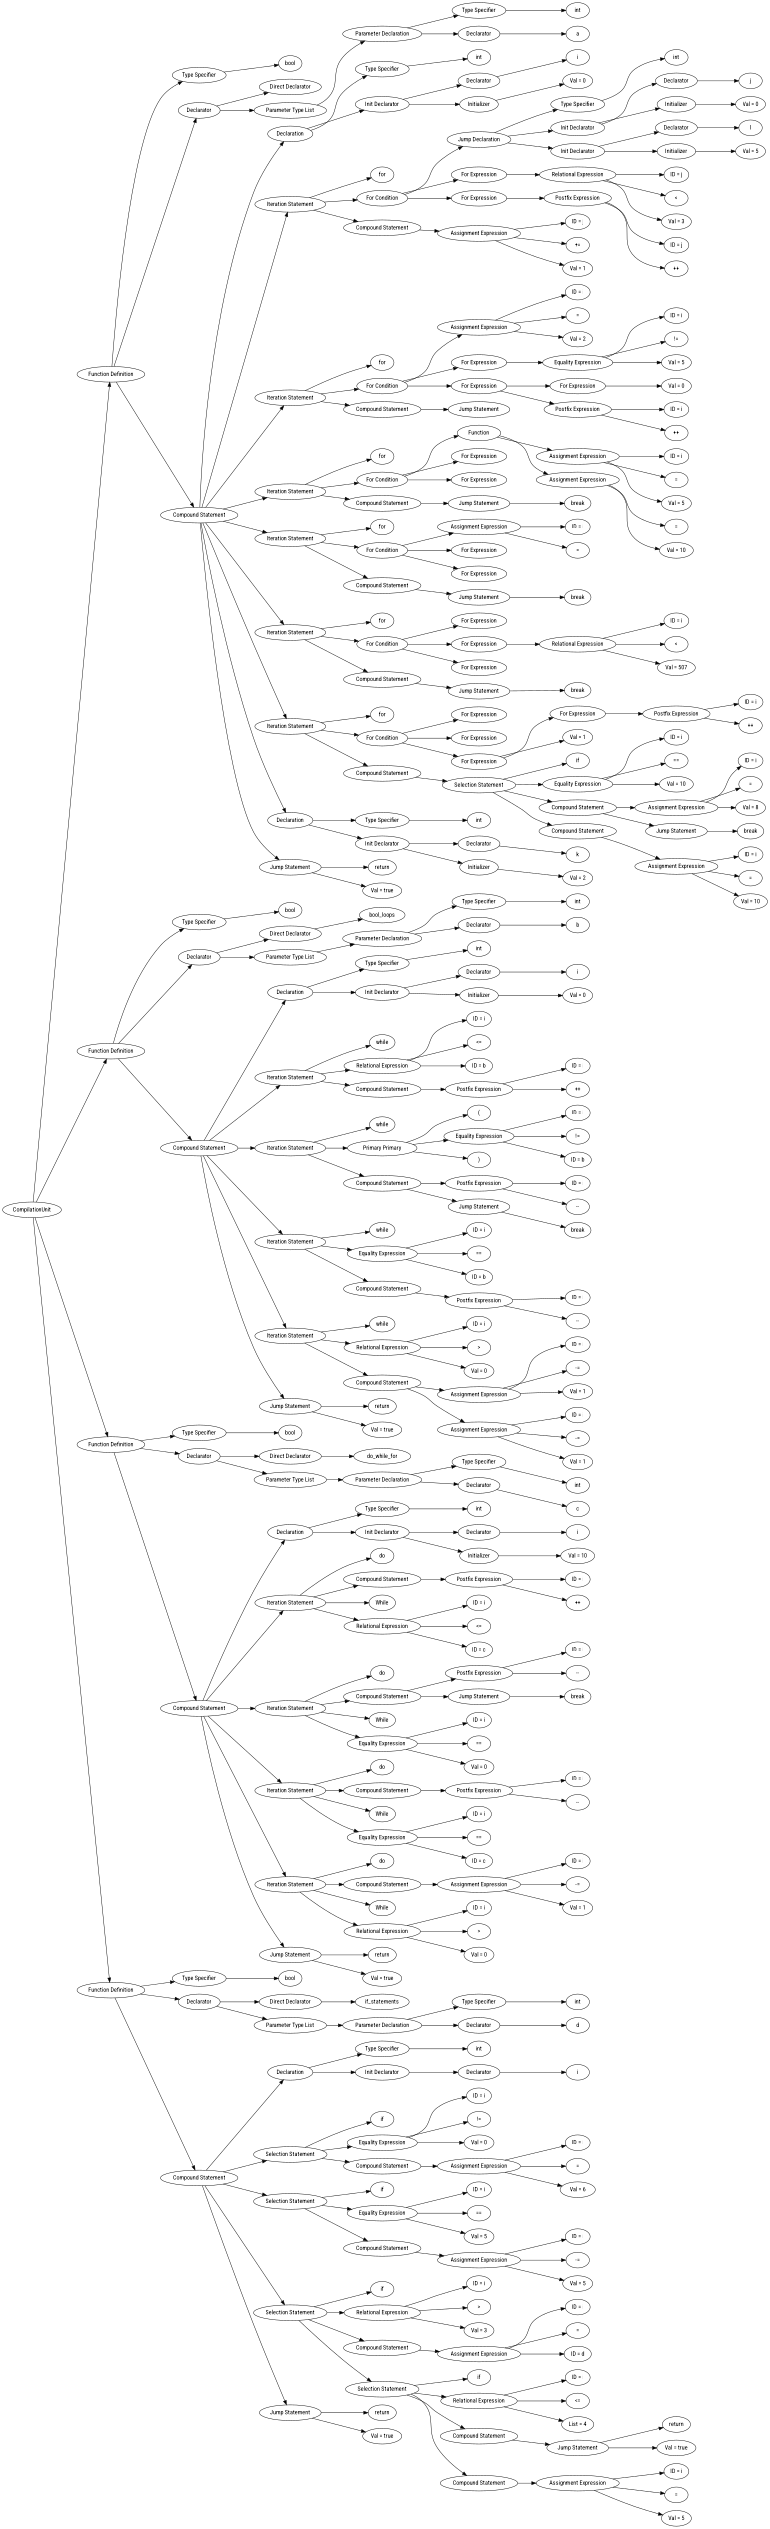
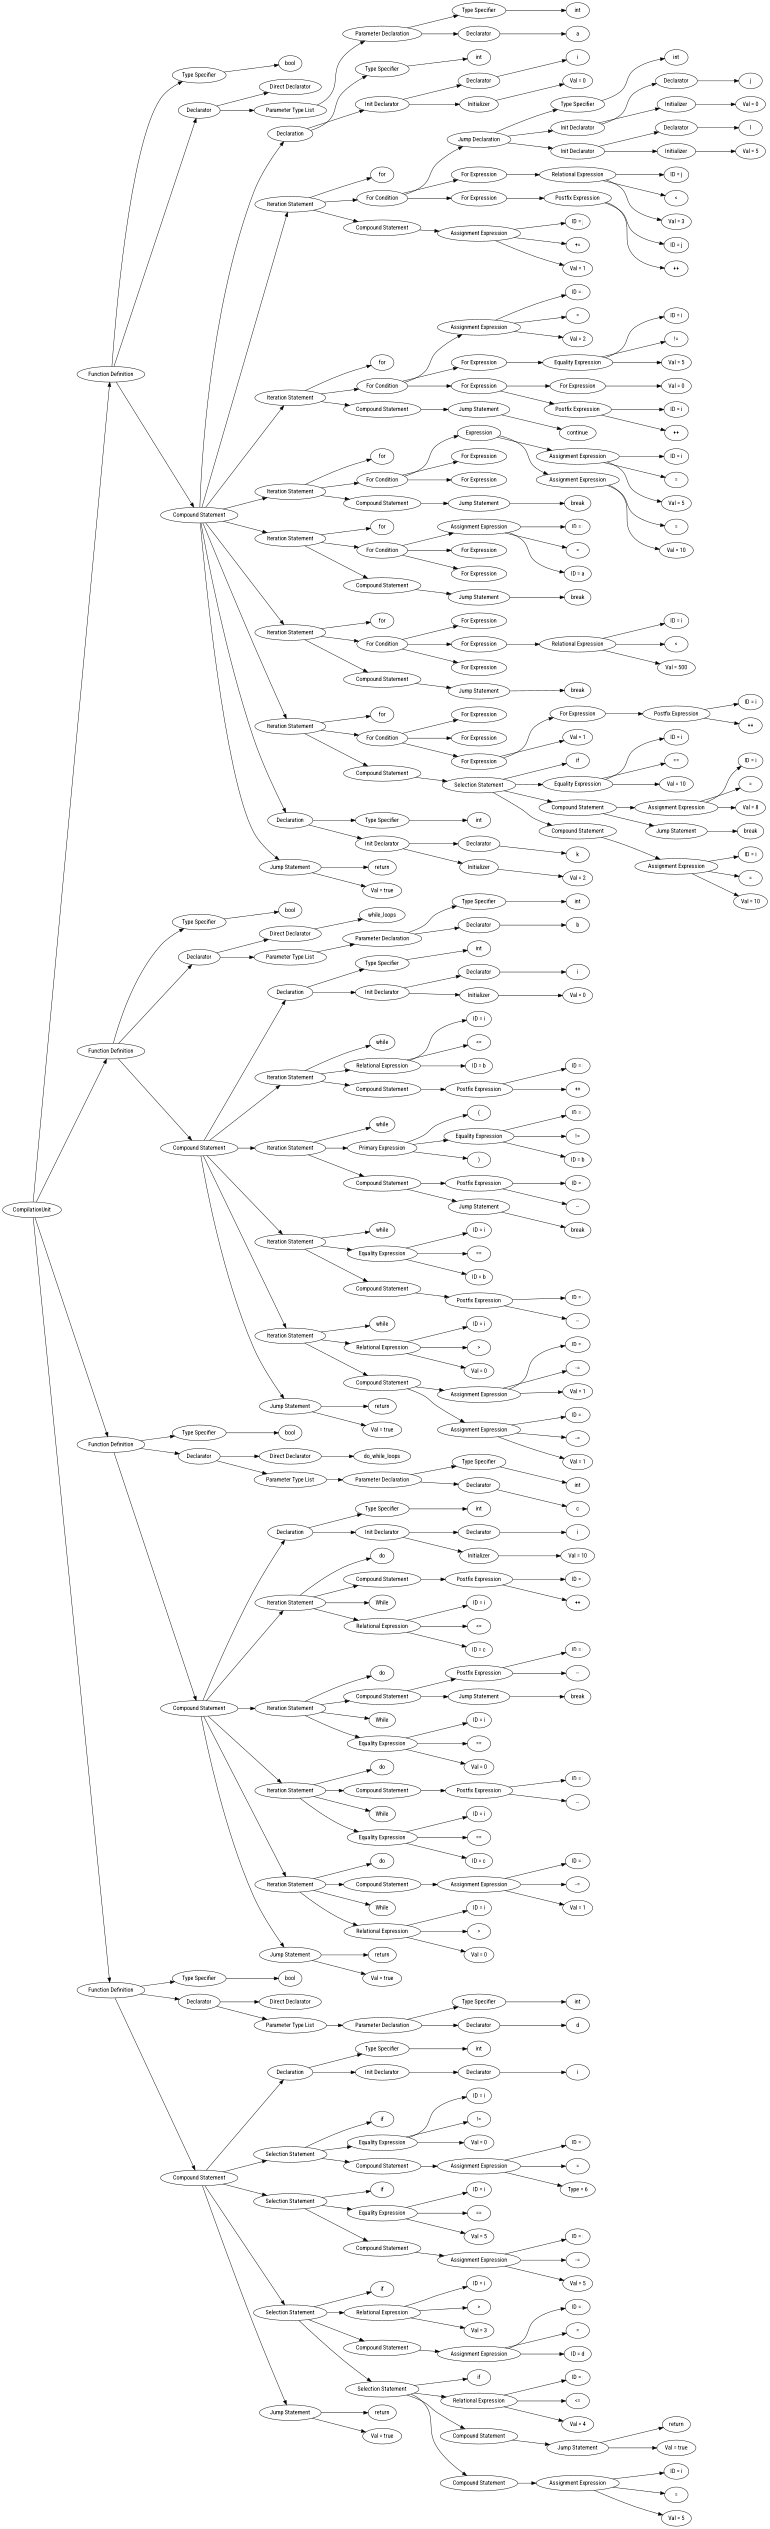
node "Function": label "Function" -> "Expression"
node "continue": added
node "ID = a": added
node "Val = 507": label "Val = 507" -> "Val = 500"
node "bool_loops": label "bool_loops" -> "while_loops"
node "Primary Primary": label "Primary Primary" -> "Primary Expression"
node "do_while_for": label "do_while_for" -> "do_while_loops"
node "if_statements": removed
node "Val = 6": label "Val = 6" -> "Type = 6"
node "List = 4": label "List = 4" -> "Val = 4"
